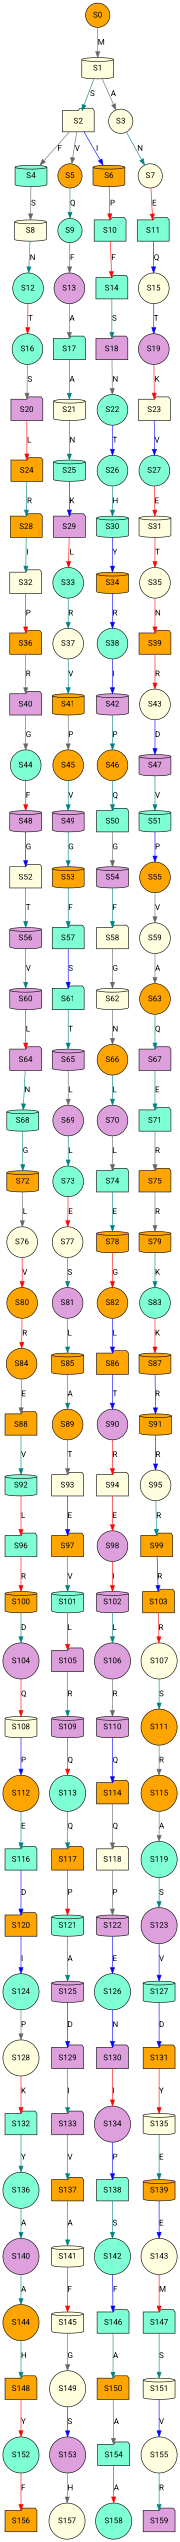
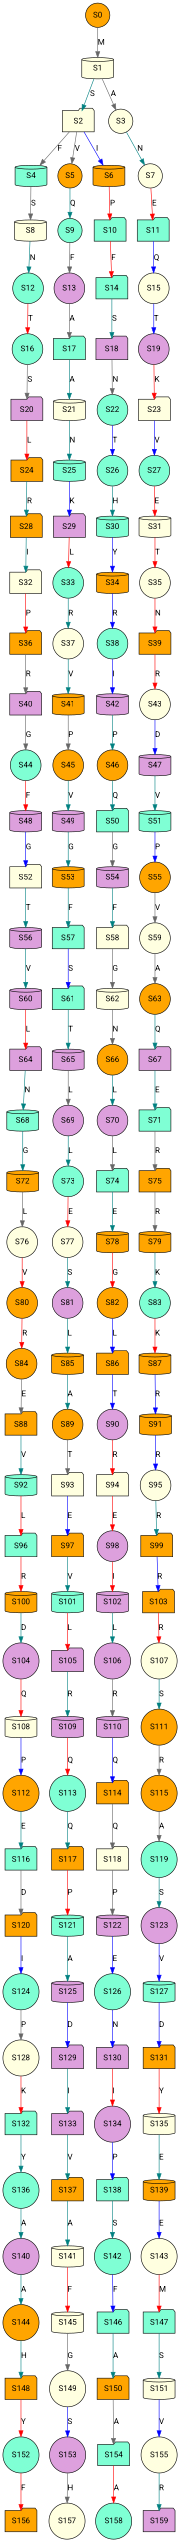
edge "S116" -> "S120": color blue -> gray40
